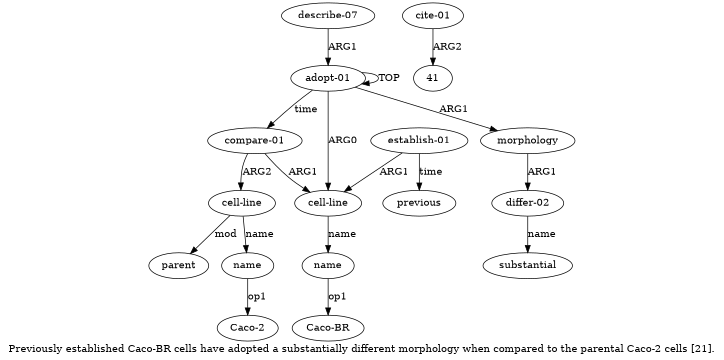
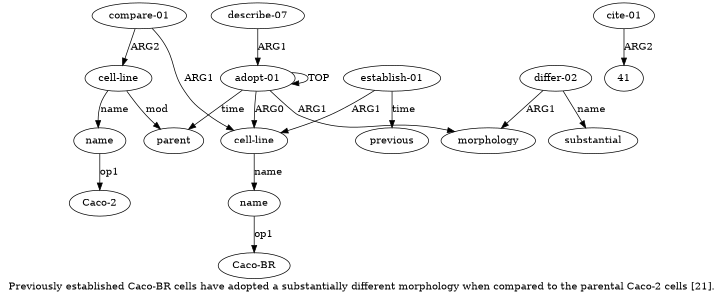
edge "adopt-01" -> "compare-01": now "adopt-01" -> "parent"
edge "morphology" -> "differ-02": reversed
